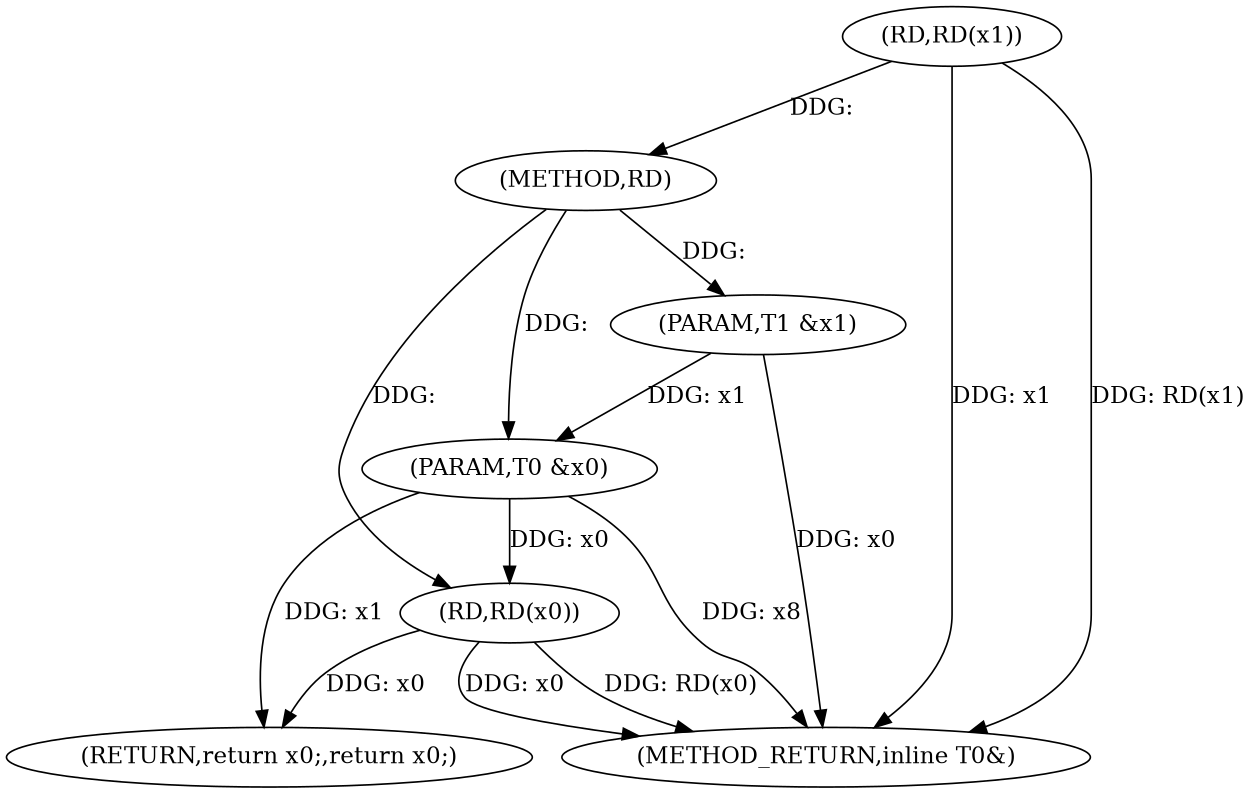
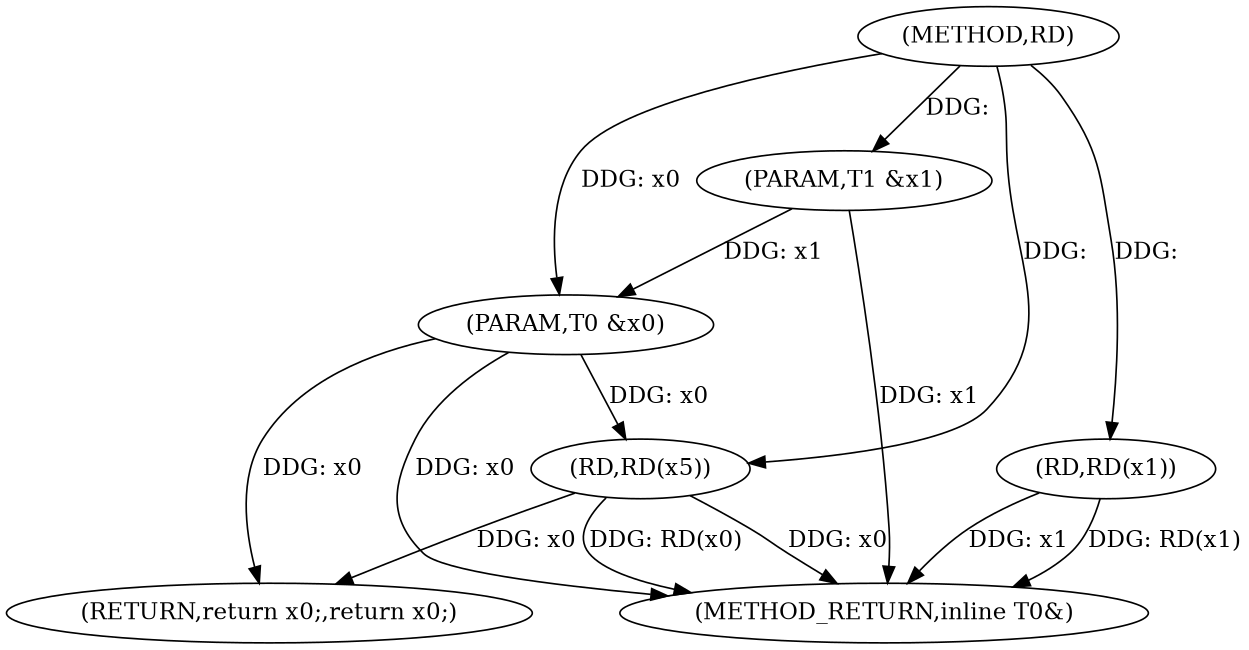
edge "(RD,RD(x1))" -> "(METHOD,RD)": reversed
edge "(METHOD,RD)" -> "(PARAM,T0 &x0)": label "DDG: " -> "DDG: x0"
edge "(PARAM,T1 &x1)" -> "(METHOD_RETURN,inline T0&)": label "DDG: x0" -> "DDG: x1"
edge "(PARAM,T0 &x0)" -> "(RETURN,return x0;,return x0;)": label "DDG: x1" -> "DDG: x0"
node "(RD,RD(x0))": label "(RD,RD(x0))" -> "(RD,RD(x5))"
edge "(PARAM,T0 &x0)" -> "(METHOD_RETURN,inline T0&)": label "DDG: x8" -> "DDG: x0"
